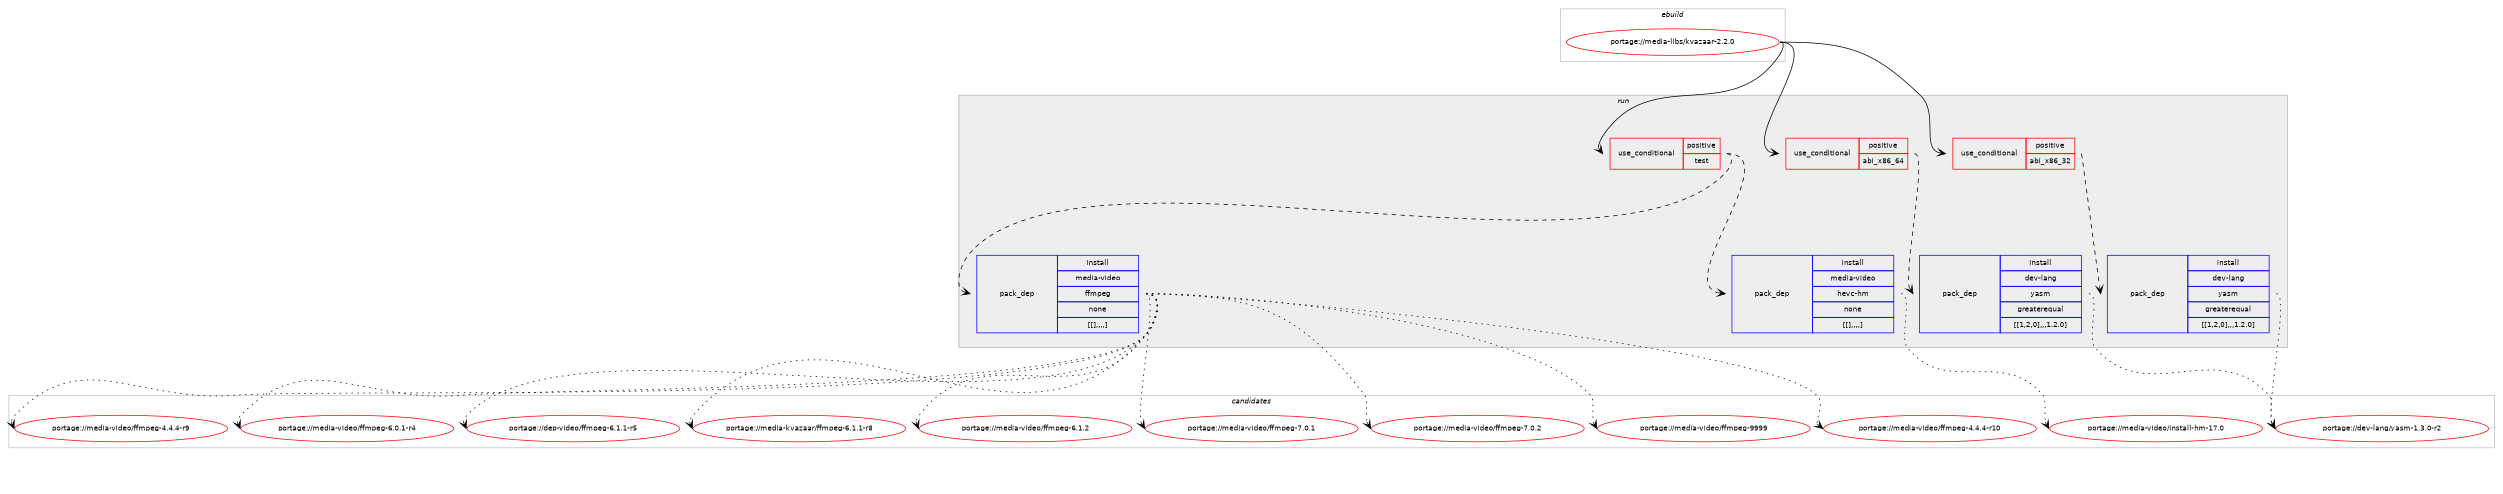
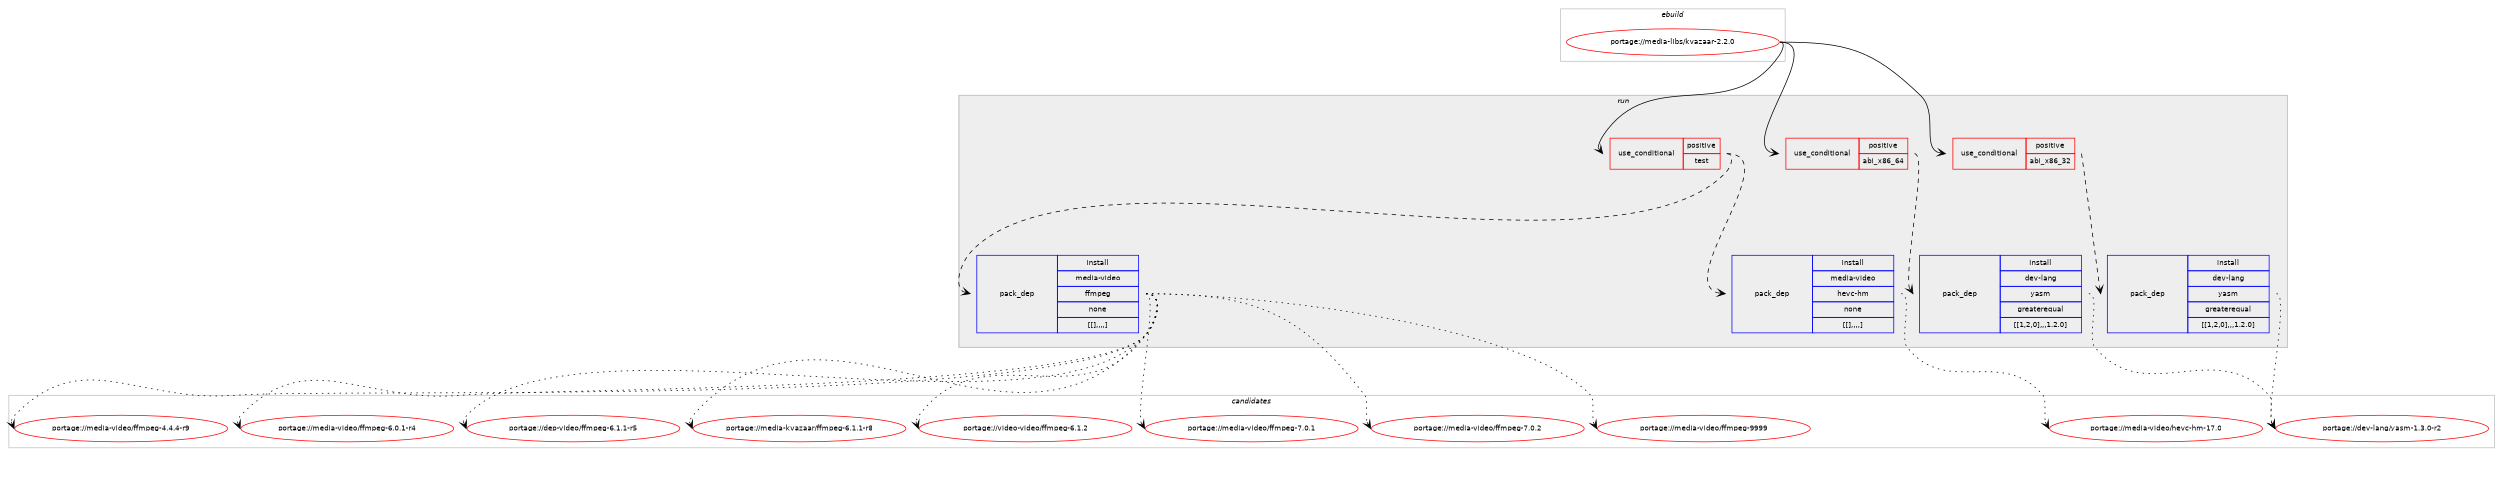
node "portage://media-video/ffmpeg-6.1.2": label "portage://media-video/ffmpeg-6.1.2" -> "portage://video-video/ffmpeg-6.1.2"
node "portage://media-video/ffmpeg-4.4.4-r10": removed
node "portage://media-video/install-hm-17.0": label "portage://media-video/install-hm-17.0" -> "portage://media-video/hevc-hm-17.0"
